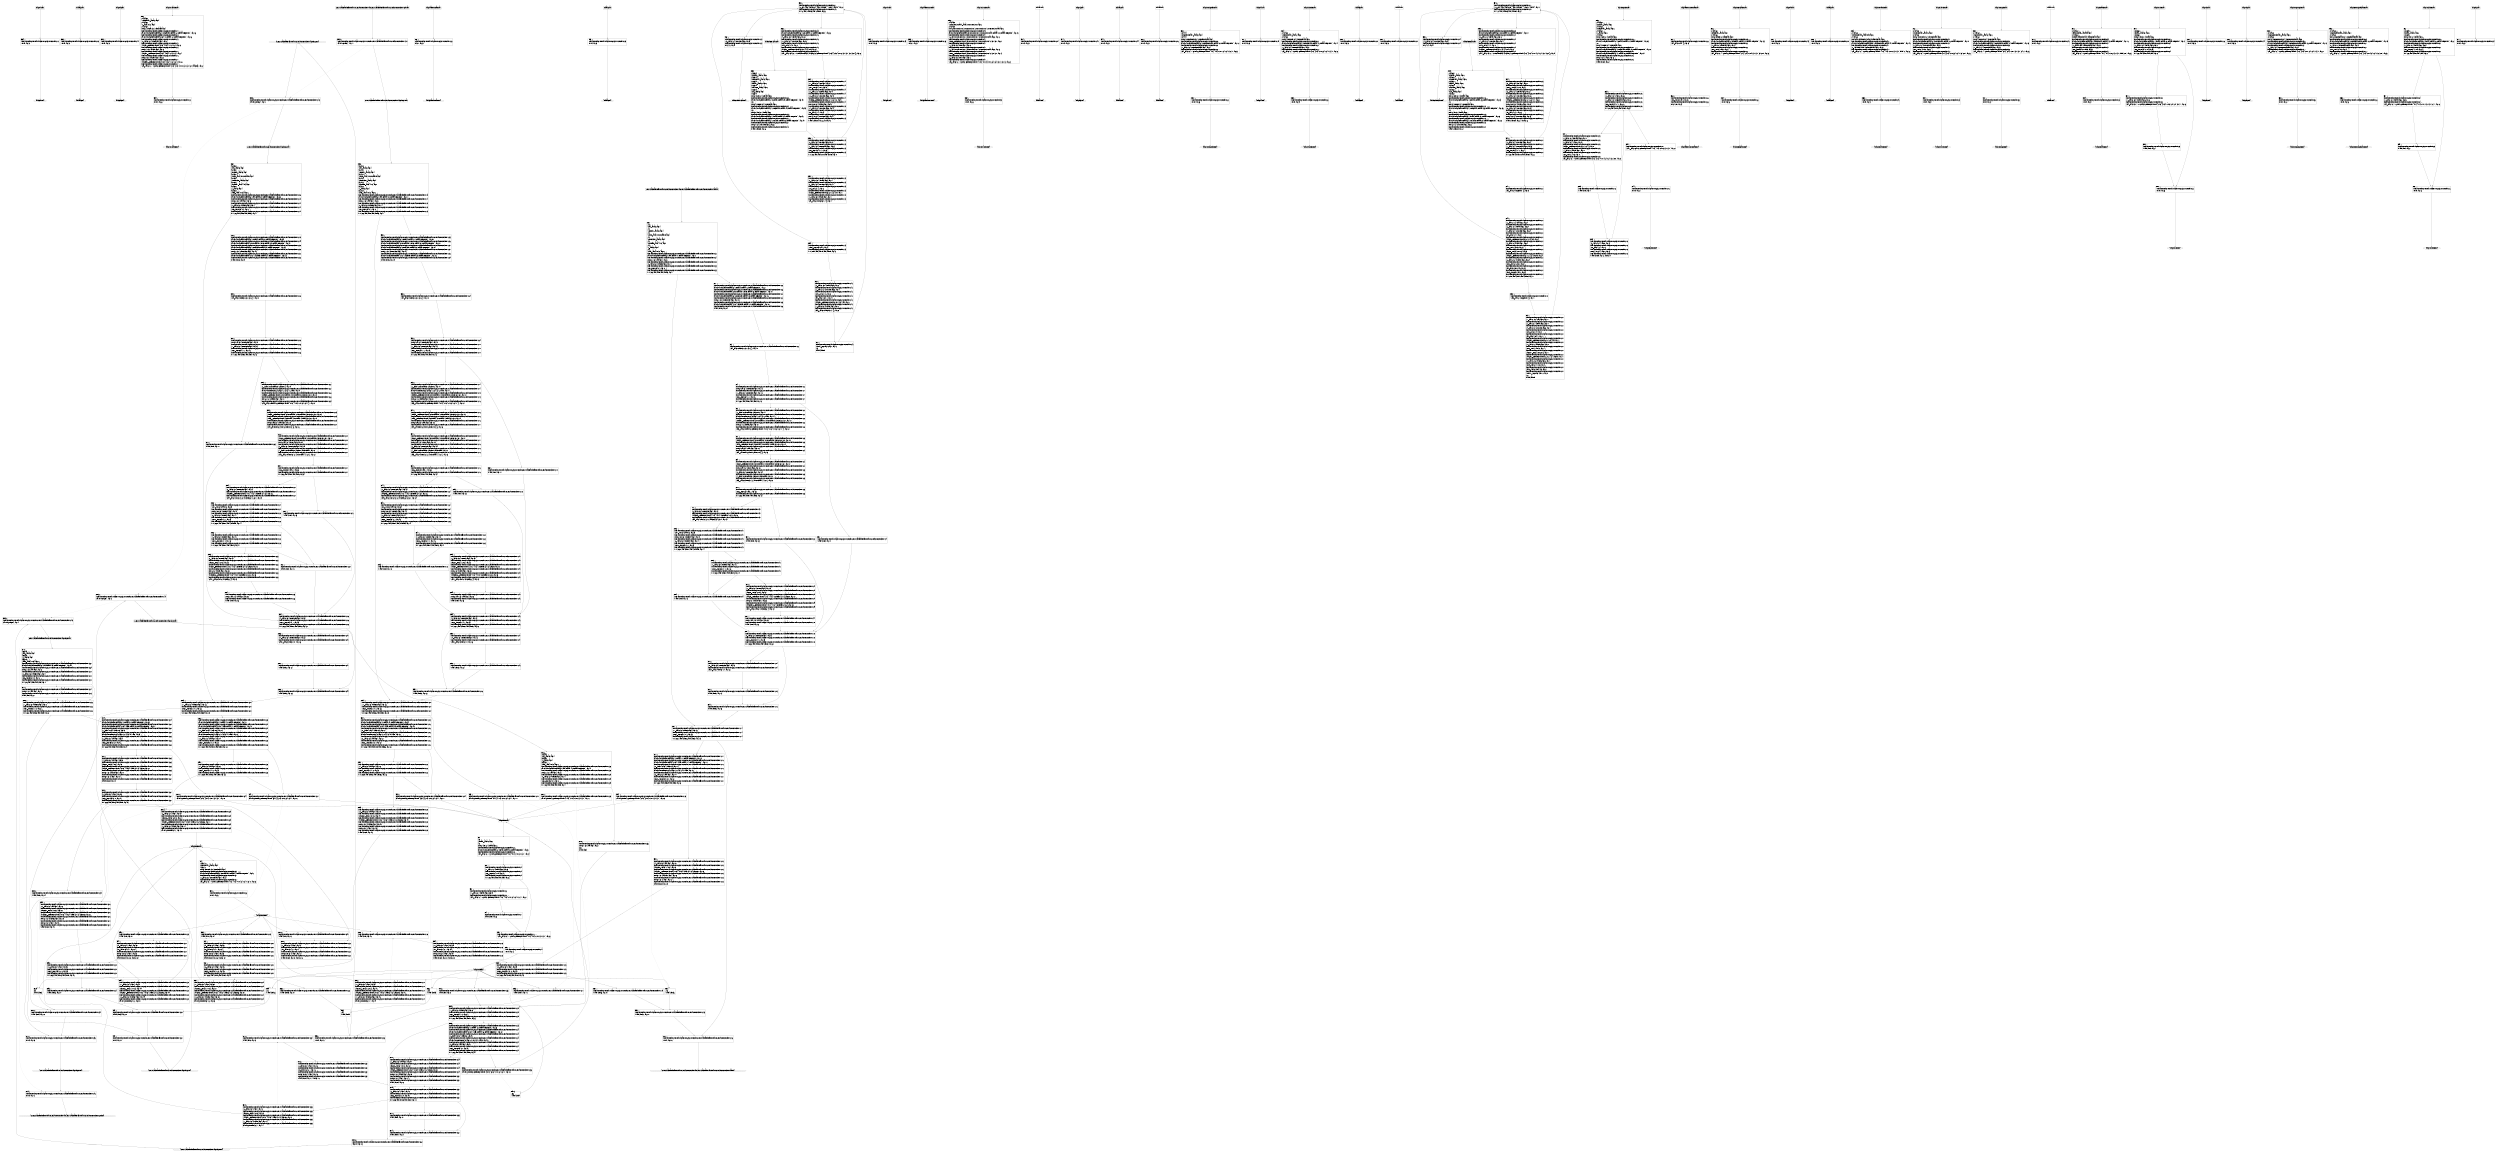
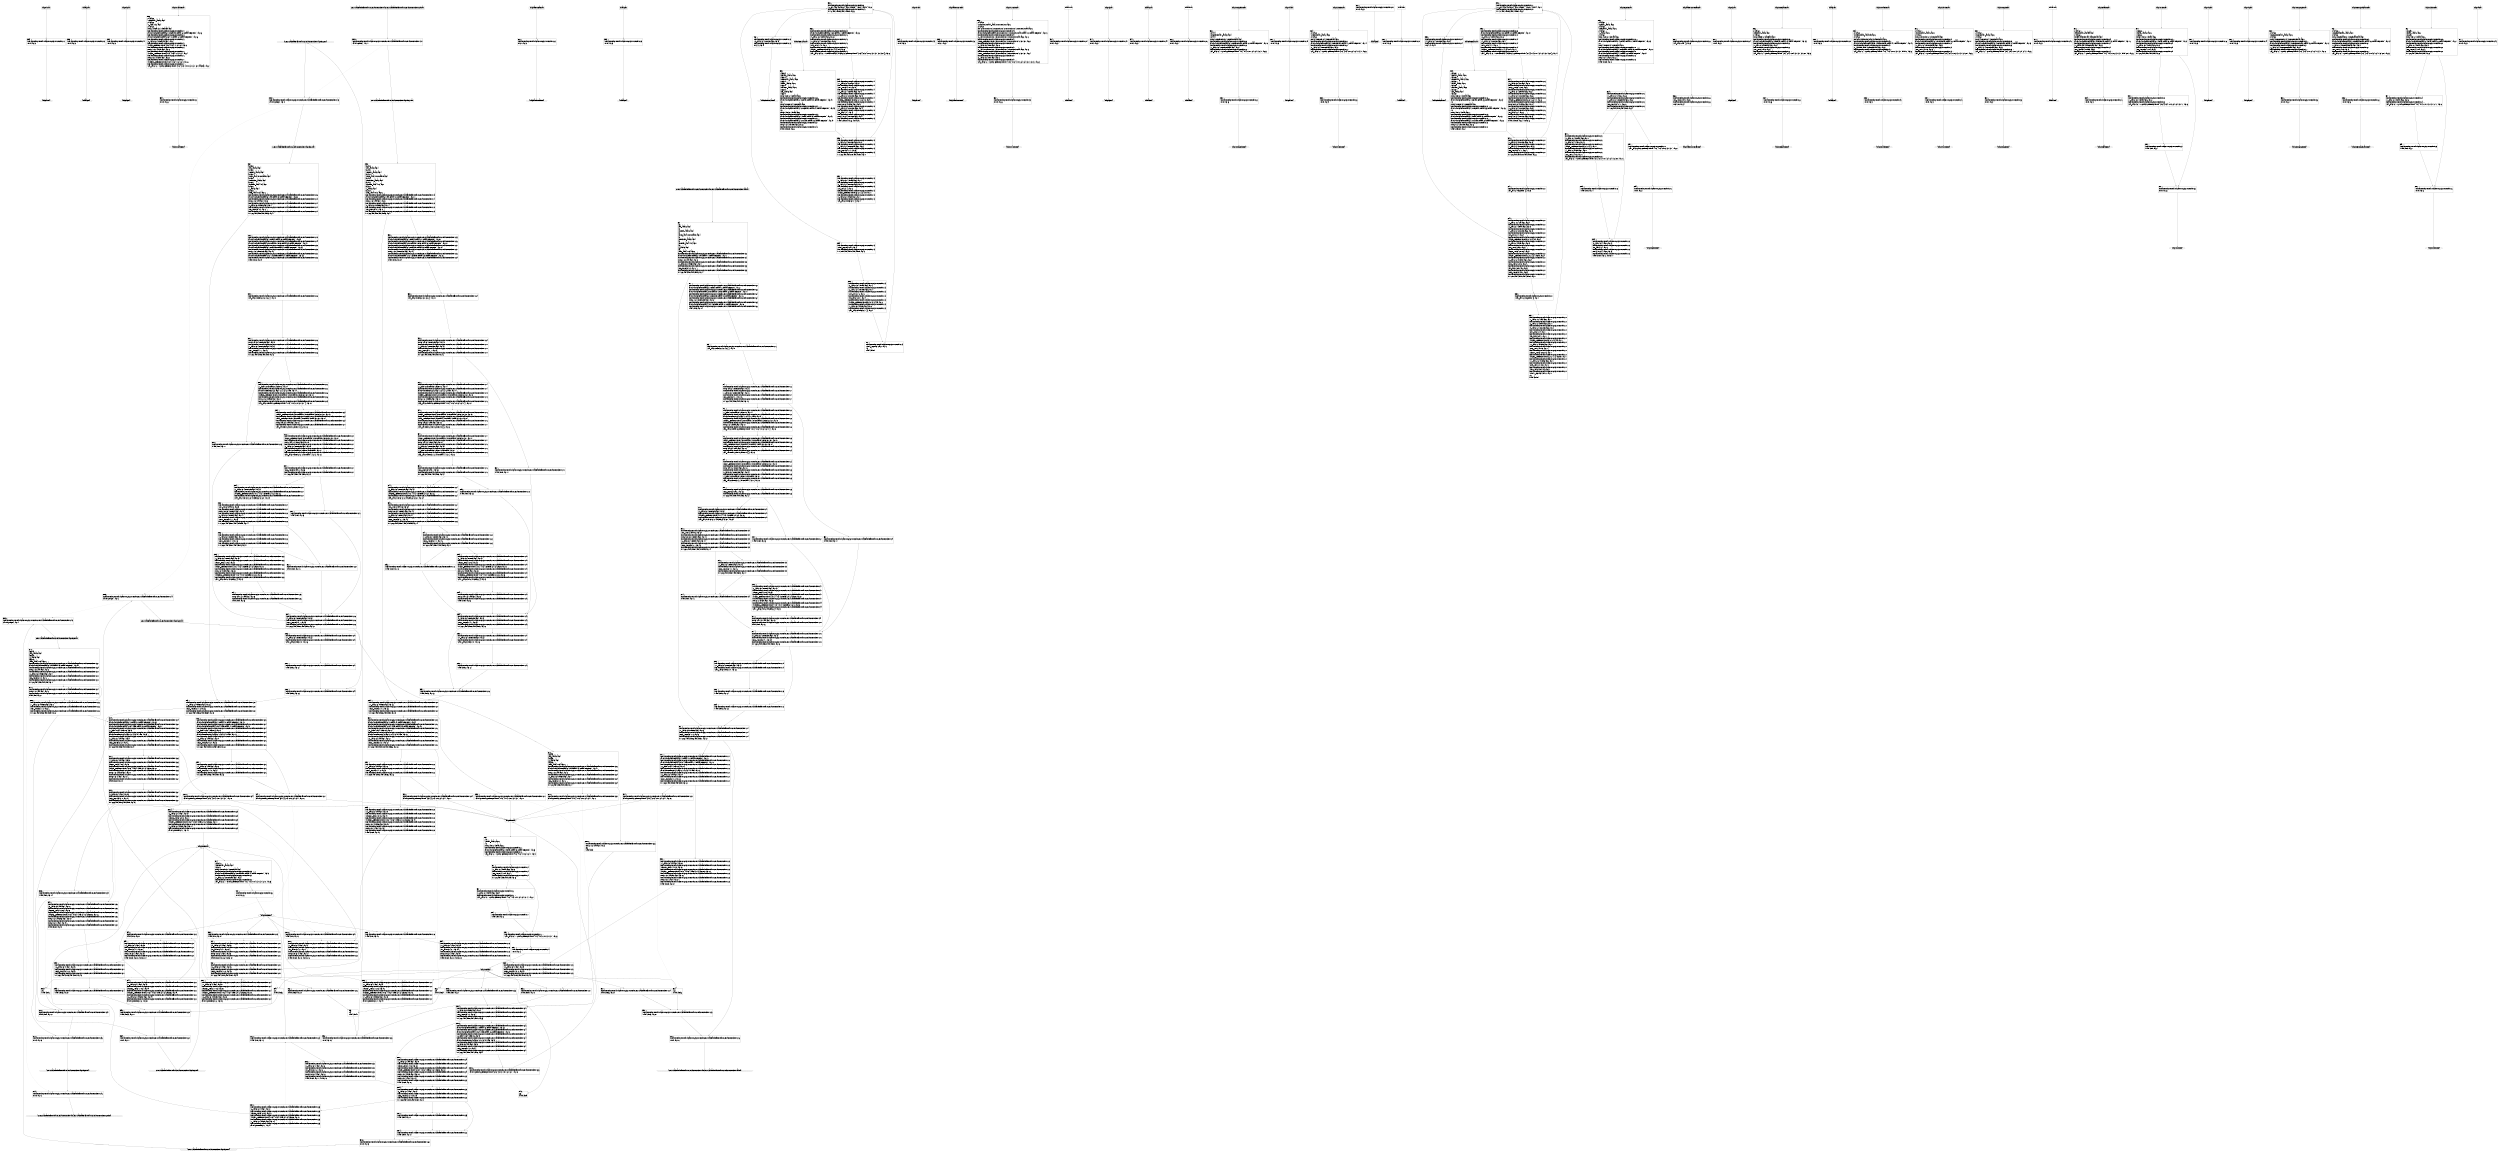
node "io_ll_bad5_start": removed
node "{io_ll_good3_end}": added
node "{io_ll_good9_end}": removed
node "BB106:": text "align void, !dbg !125" -> "ret void, !dbg !125"
